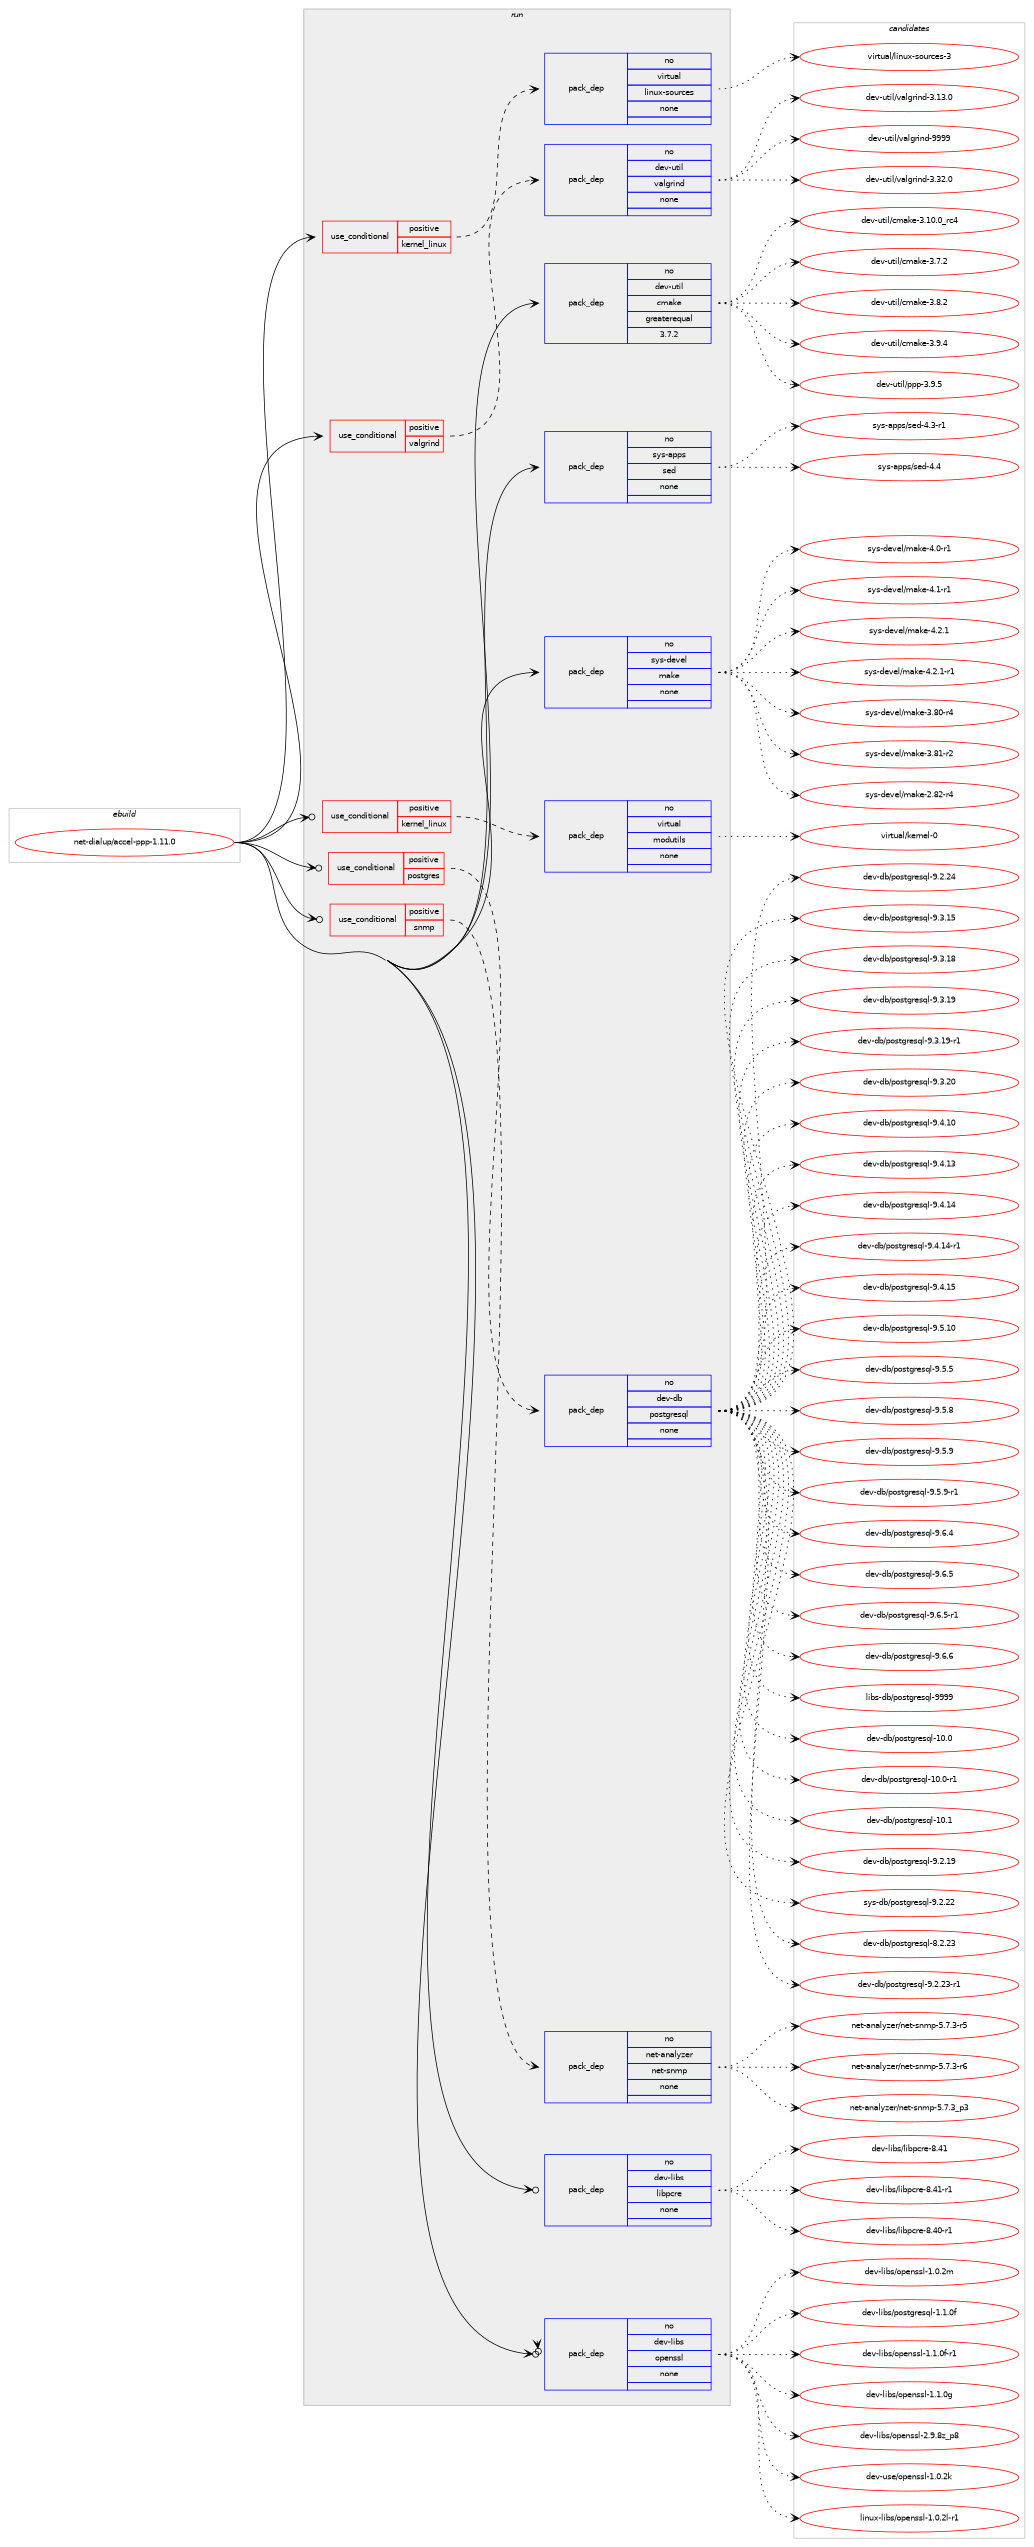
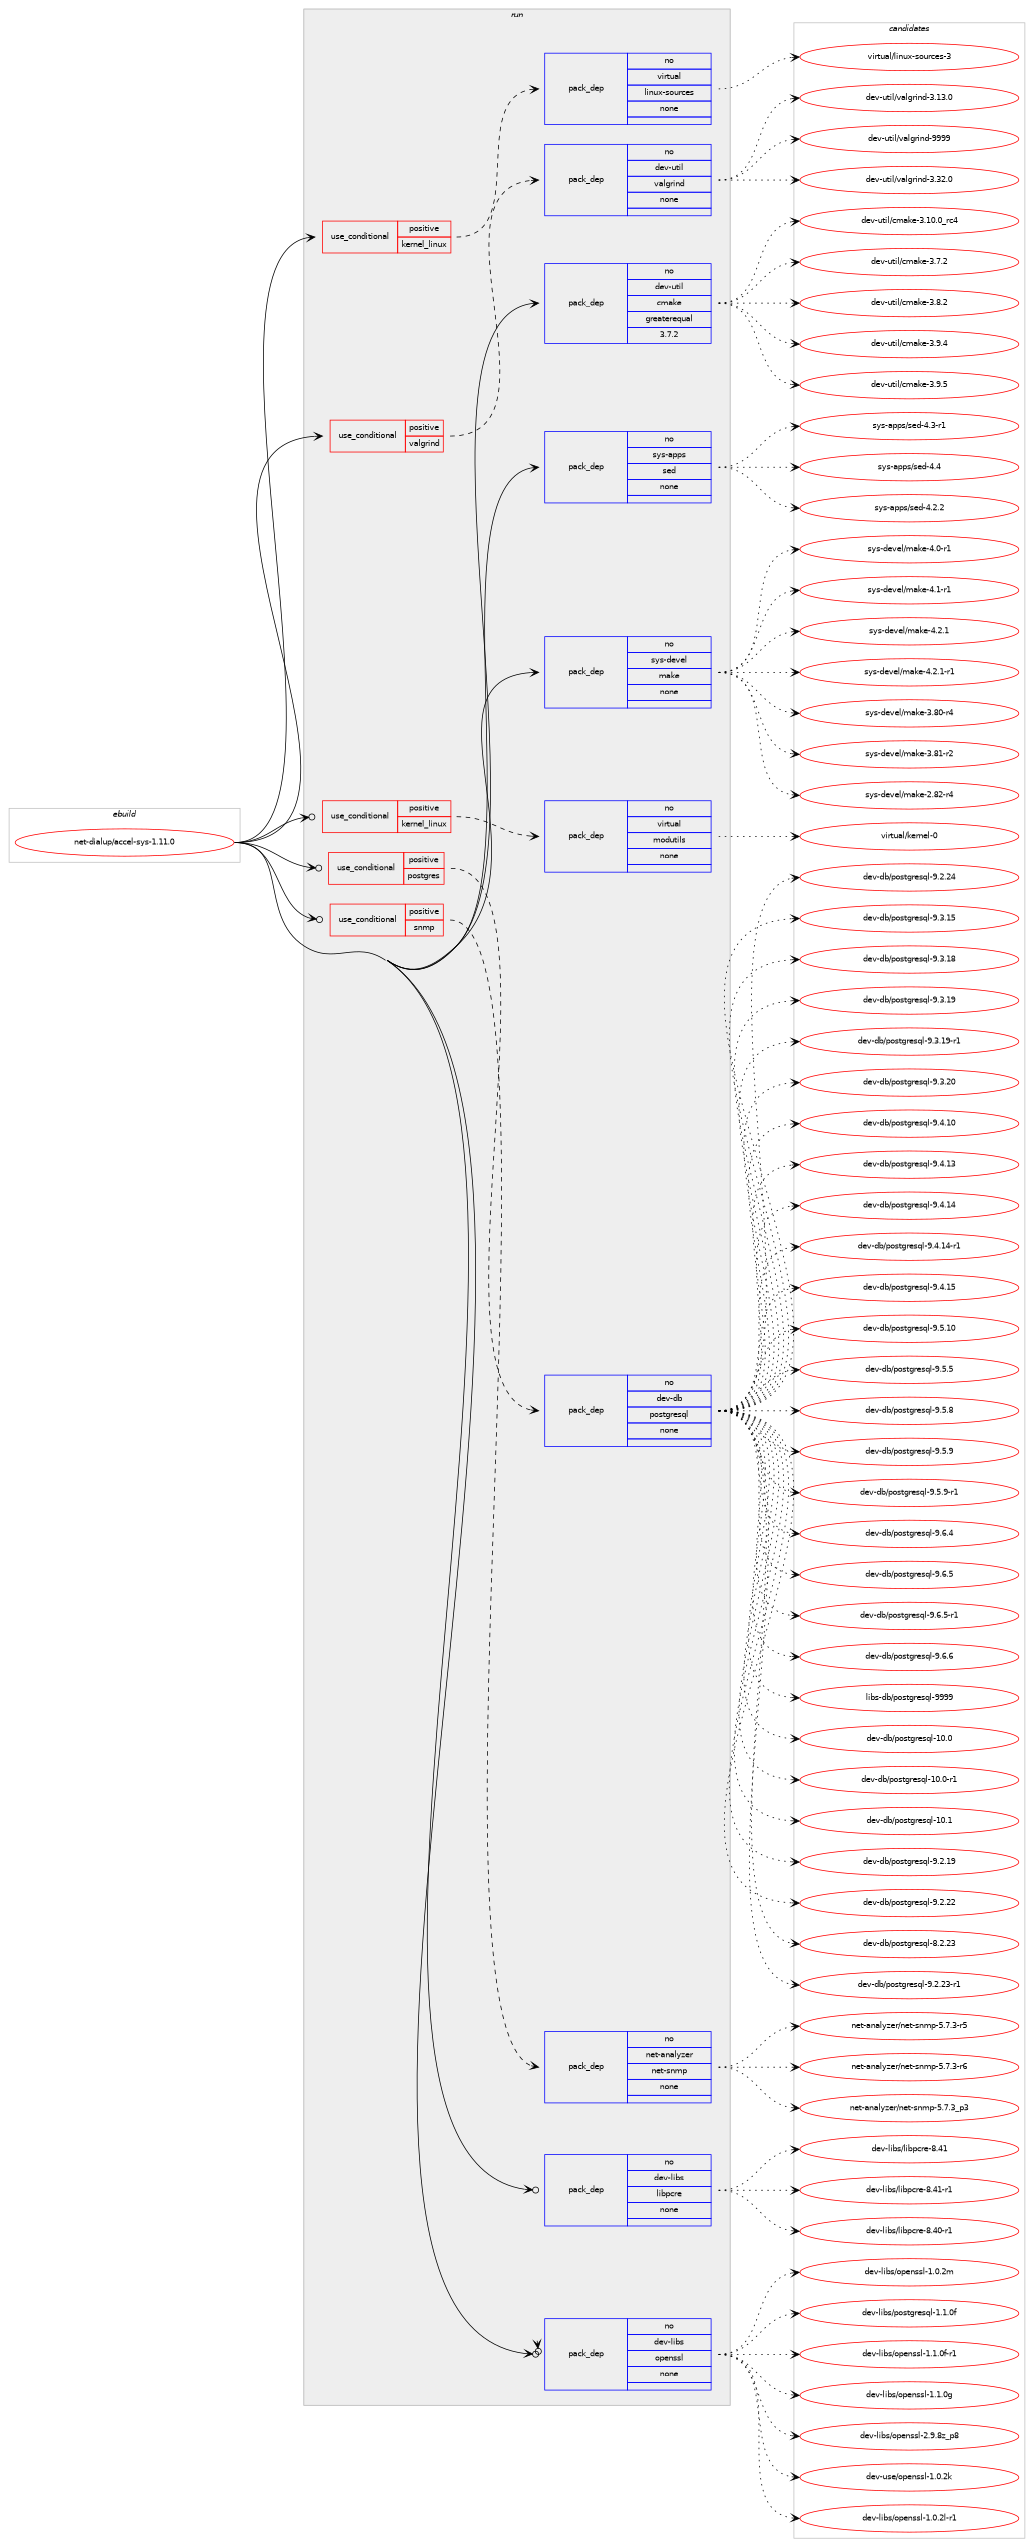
node "dev-util/ppp-3.9.5": label "dev-util/ppp-3.9.5" -> "dev-util/cmake-3.9.5"
node "sys-apps/sed-4.2.2": added
node "net-dialup/accel-ppp-1.11.0": label "net-dialup/accel-ppp-1.11.0" -> "net-dialup/accel-sys-1.11.0"
node "sys-db/postgresql-9.2.22": label "sys-db/postgresql-9.2.22" -> "dev-db/postgresql-9.2.22"
node "linux-libs/openssl-1.0.2l-r1": label "linux-libs/openssl-1.0.2l-r1" -> "dev-libs/openssl-1.0.2l-r1"
